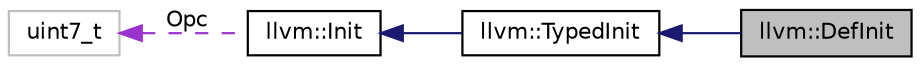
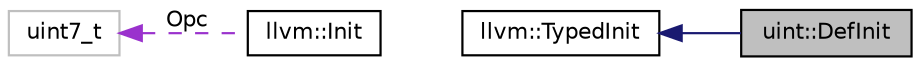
edge "llvm::TypedInit" -> "llvm::Init": removed
node "llvm::DefInit": label "llvm::DefInit" -> "uint::DefInit"
